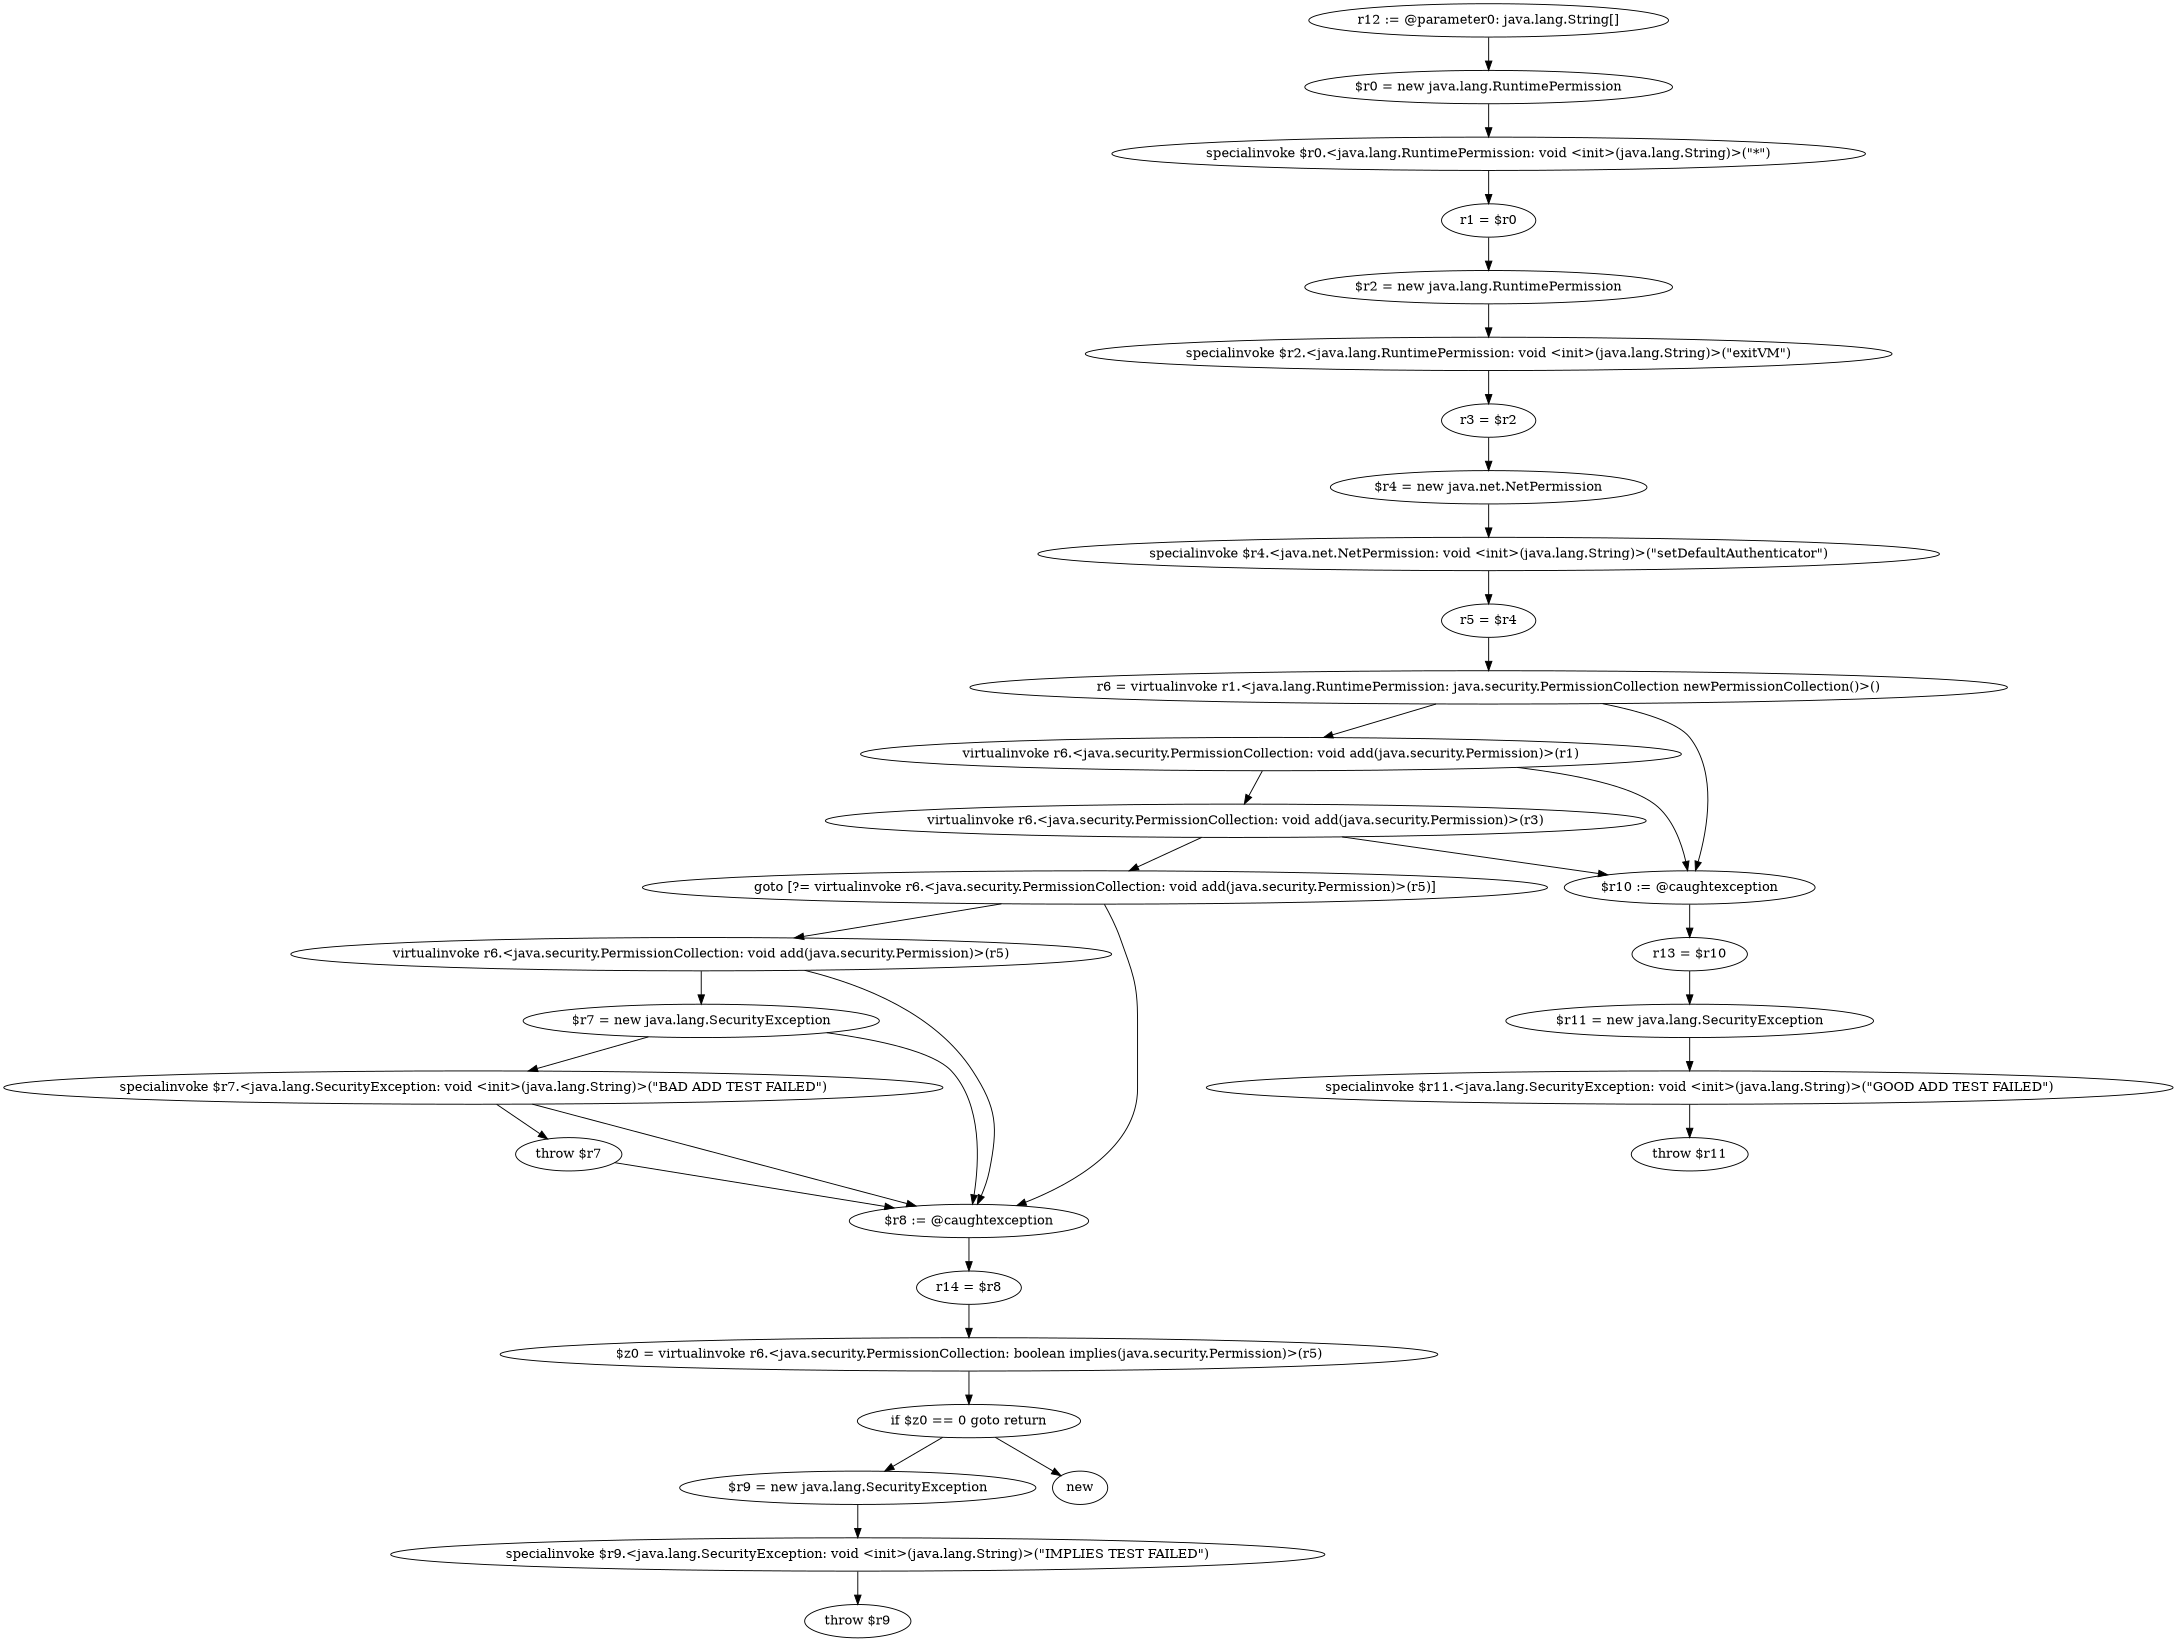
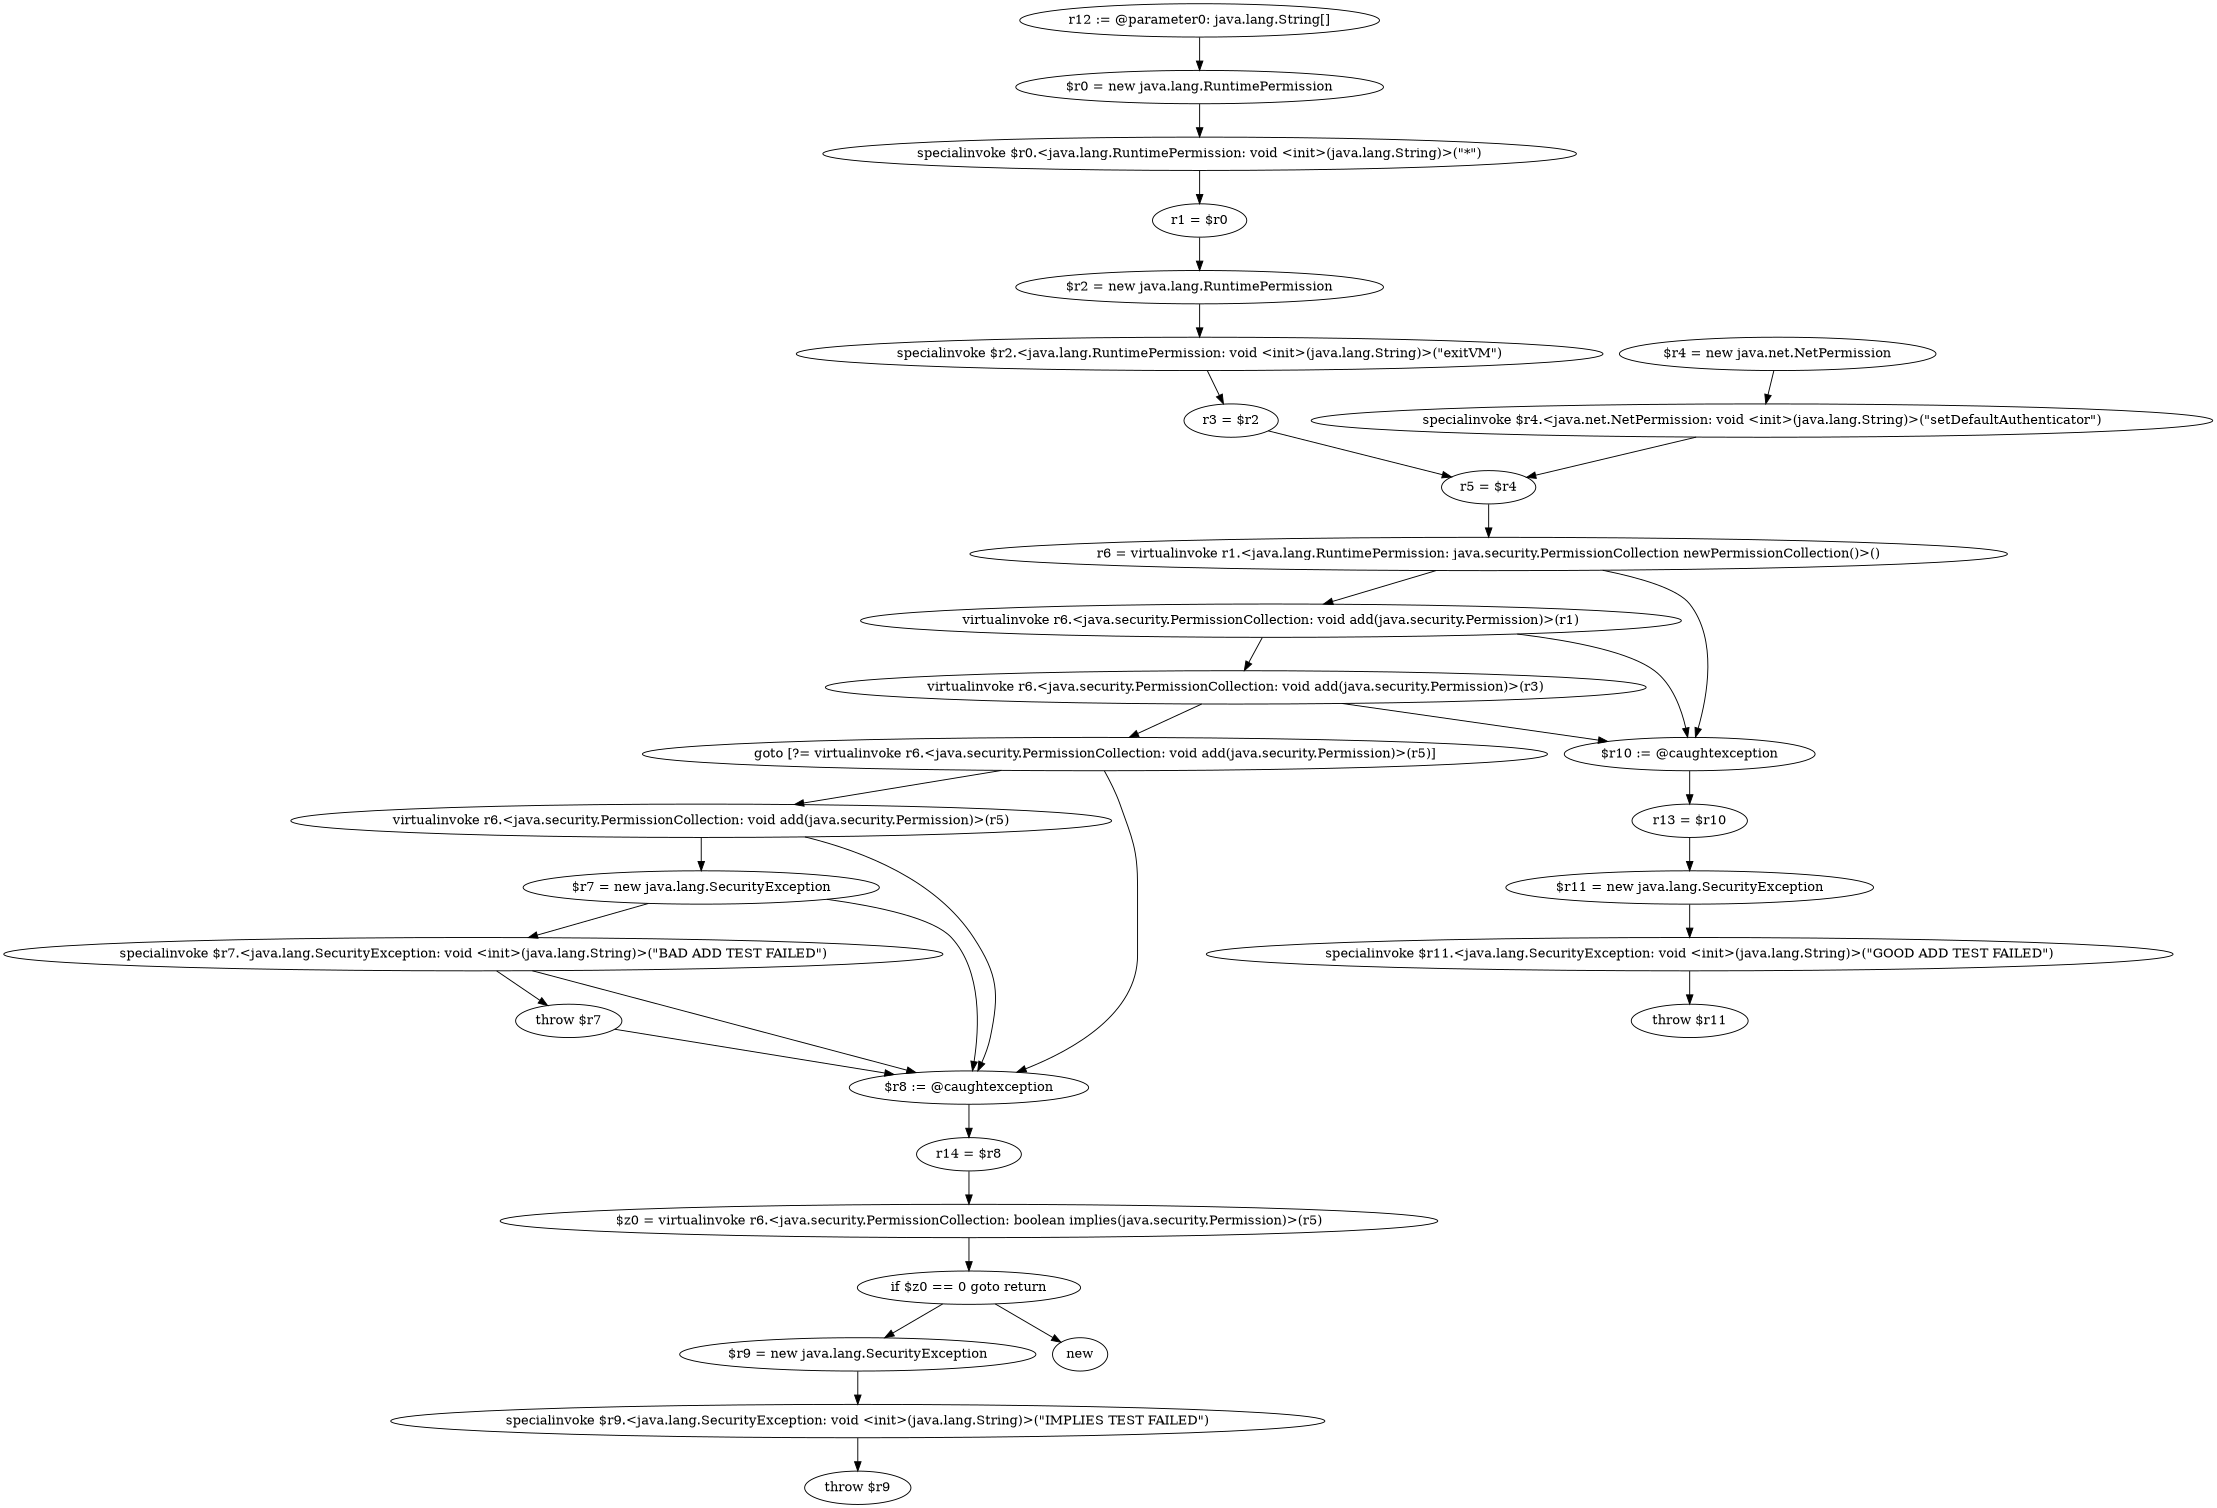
edge "r3 = $r2" -> "$r4 = new java.net.NetPermission": now "r3 = $r2" -> "r5 = $r4"
